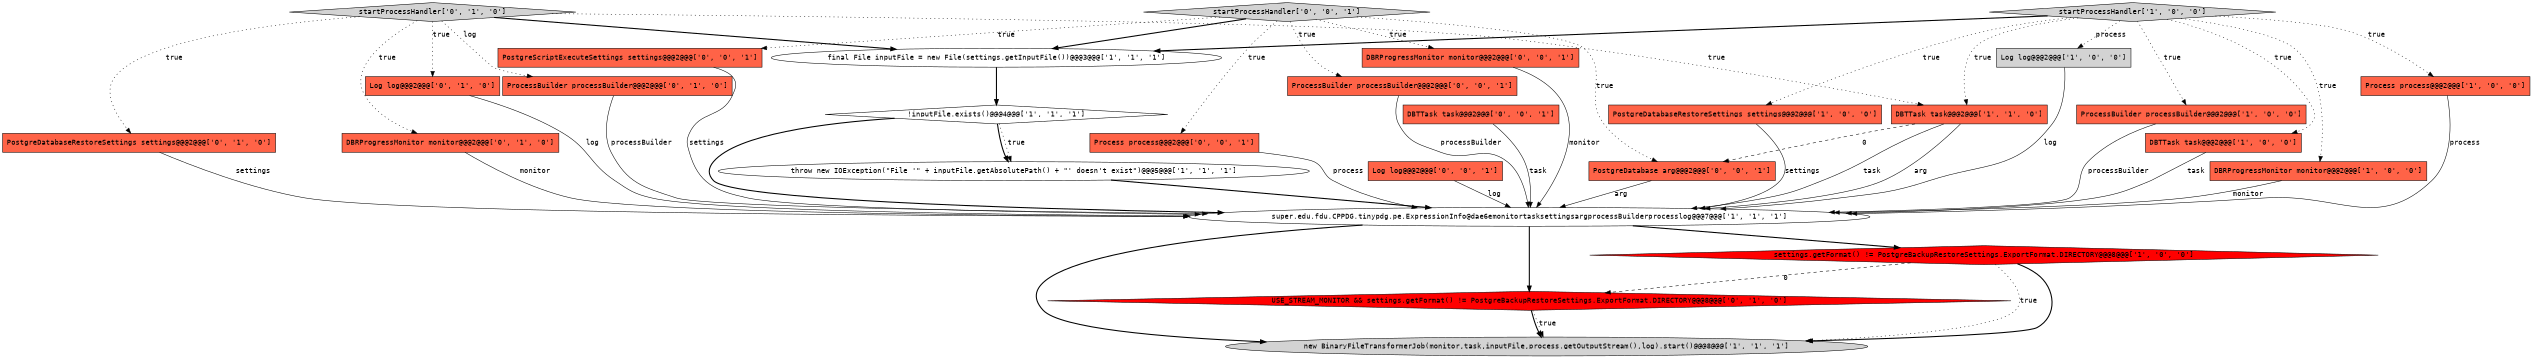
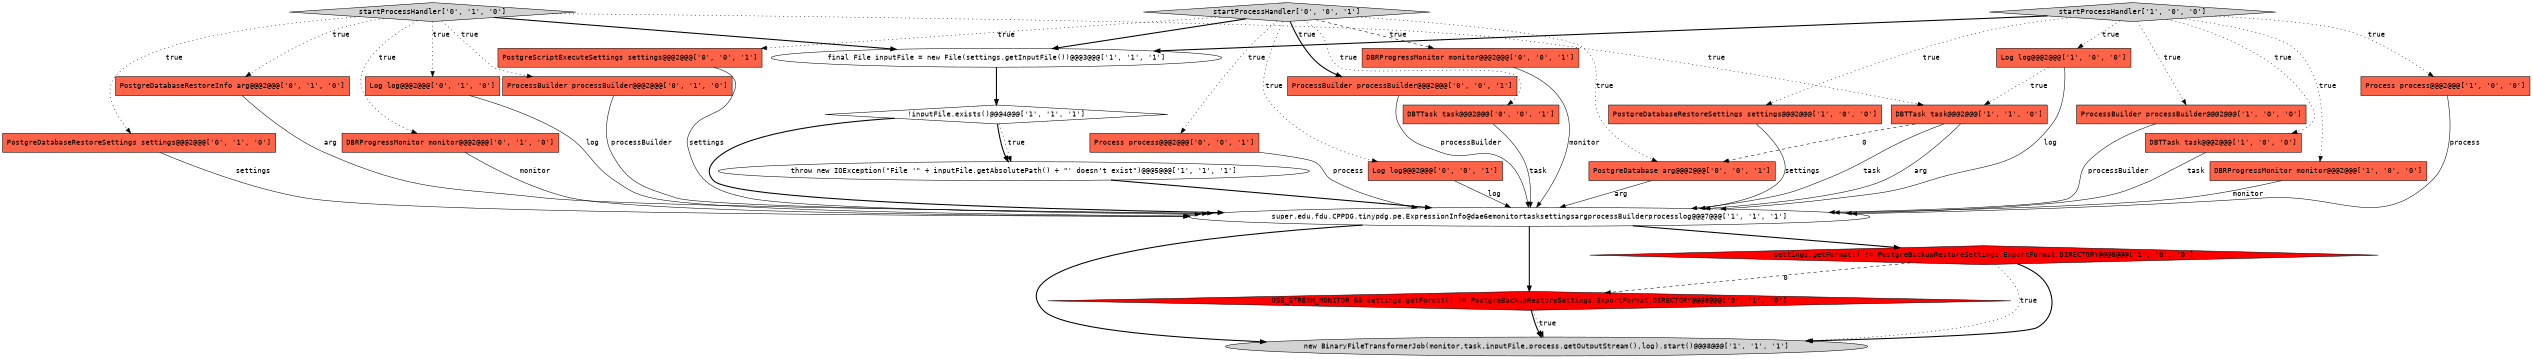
edge "startProcessHandler['0', '0', '1']" -> "DBRProgressMonitor monitor@@@2@@@['0', '0', '1']": style dotted -> dashed
edge "startProcessHandler['0', '1', '0']" -> "ProcessBuilder processBuilder@@@2@@@['0', '1', '0']": label "log" -> "true"
edge "startProcessHandler['1', '0', '0']" -> "DBTTask task@@@2@@@['1', '1', '0']": now "Log log@@@2@@@['1', '0', '0']" -> "DBTTask task@@@2@@@['1', '1', '0']"
edge "startProcessHandler['1', '0', '0']" -> "Log log@@@2@@@['1', '0', '0']": label "process" -> "true"
edge "startProcessHandler['0', '0', '1']" -> "ProcessBuilder processBuilder@@@2@@@['0', '0', '1']": style dotted -> bold
node "Log log@@@2@@@['1', '0', '0']": fillcolor lightgray -> tomato
edge "startProcessHandler['0', '0', '1']" -> "DBTTask task@@@2@@@['0', '0', '1']": added, label "true"
node "PostgreDatabaseRestoreInfo arg@@@2@@@['0', '1', '0']": added
edge "startProcessHandler['0', '0', '1']" -> "Log log@@@2@@@['0', '0', '1']": added, label "true"
